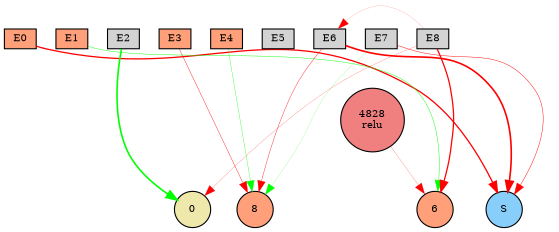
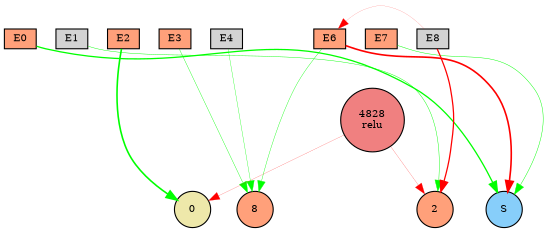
node "E1": fillcolor lightsalmon -> lightgray
node "E2": fillcolor lightgray -> lightsalmon
node "E4": fillcolor lightsalmon -> lightgray
node "E5": removed
node "E6": fillcolor lightgray -> lightsalmon
node "E7": fillcolor lightgray -> lightsalmon
edge "E0" -> "S": color red -> green
edge "E7" -> "S": color red -> green
edge "E8" -> "0": now "4828 relu" -> "0"
edge "E6" -> "8": color red -> green
edge "E7" -> "8": removed
edge "E3" -> "8": color red -> green
node "6": label "6" -> "2"
